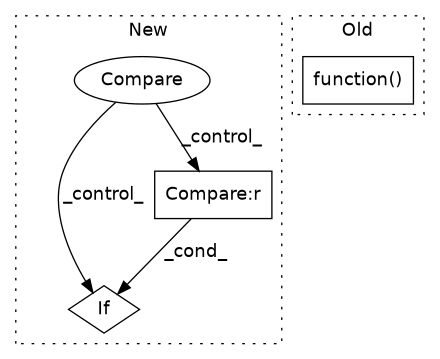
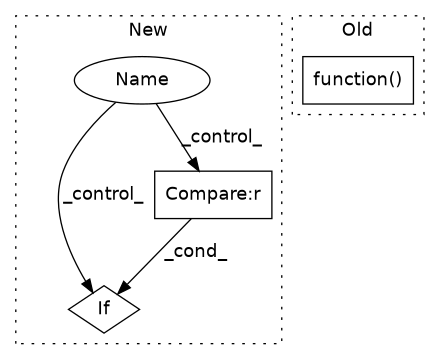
node "Compare": label "Compare" -> "Name"
